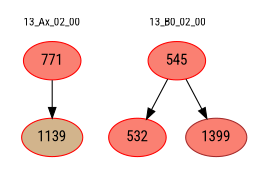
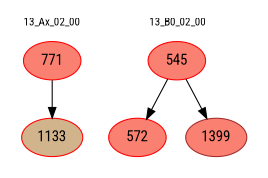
node "1139": label "1139" -> "1133"
node "532": label "532" -> "572"
